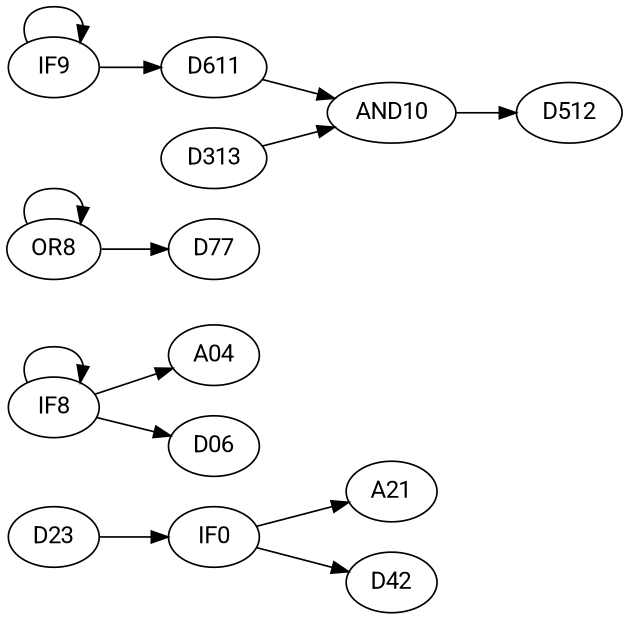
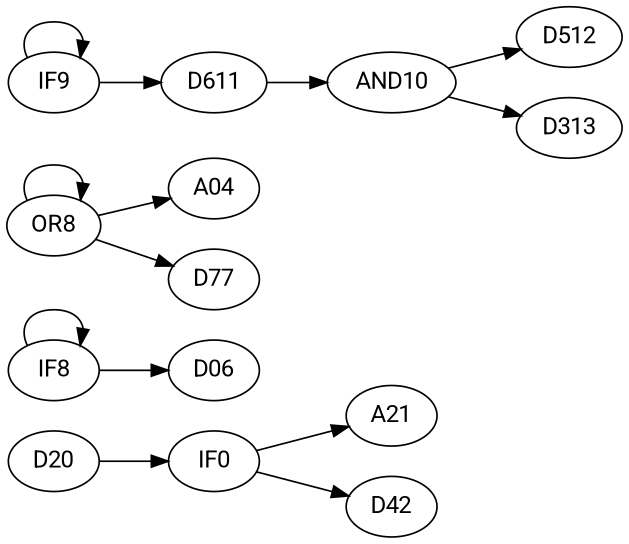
edge "D313" -> "AND10": reversed
edge "IF8" -> "A04": now "OR8" -> "A04"
node "D23": label "D23" -> "D20"
